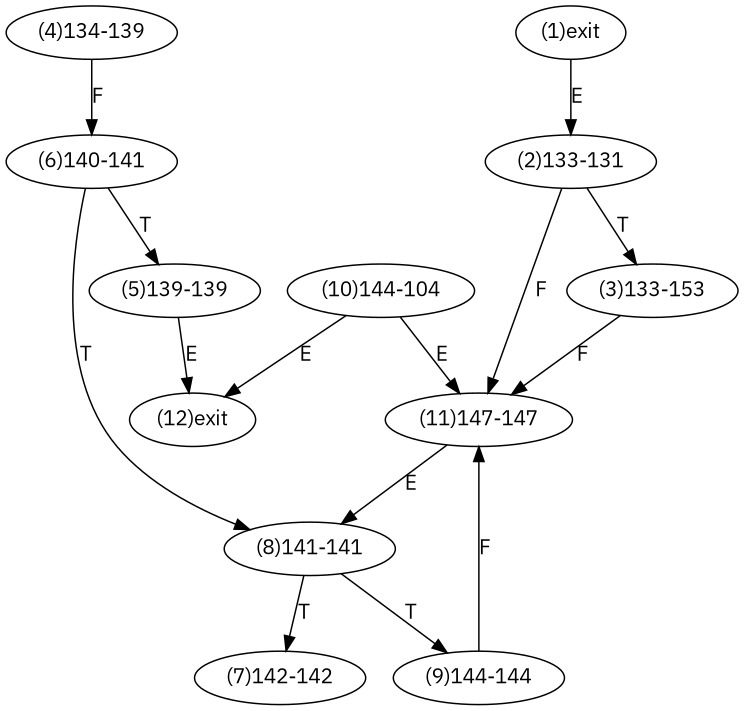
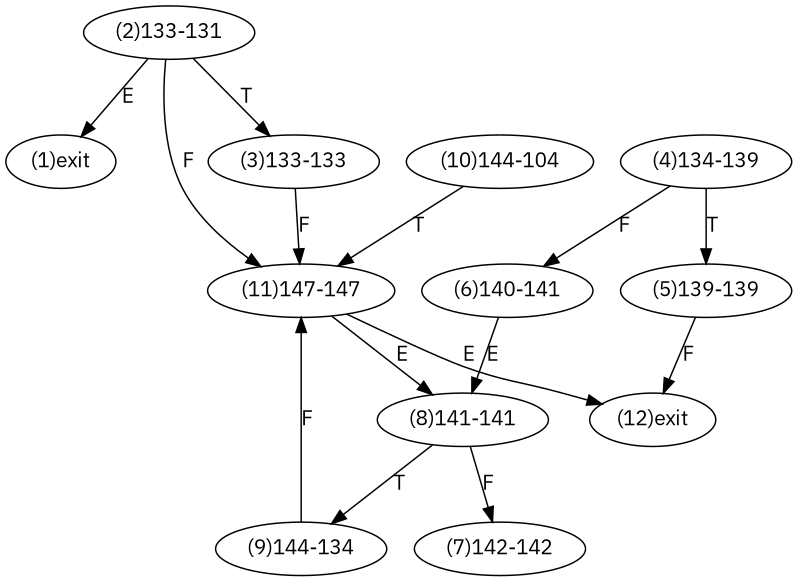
edge "(1)exit" -> "(2)133-131": reversed
edge "(6)140-141" -> "(5)139-139": now "(4)134-139" -> "(5)139-139"
node "(3)133-153": label "(3)133-153" -> "(3)133-133"
edge "(10)144-104" -> "(12)exit": now "(11)147-147" -> "(12)exit"
edge "(6)140-141" -> "(8)141-141": label "T" -> "E"
edge "(5)139-139" -> "(12)exit": label "E" -> "F"
edge "(10)144-104" -> "(11)147-147": label "E" -> "T"
edge "(8)141-141" -> "(7)142-142": label "T" -> "F"
node "(9)144-144": label "(9)144-144" -> "(9)144-134"
